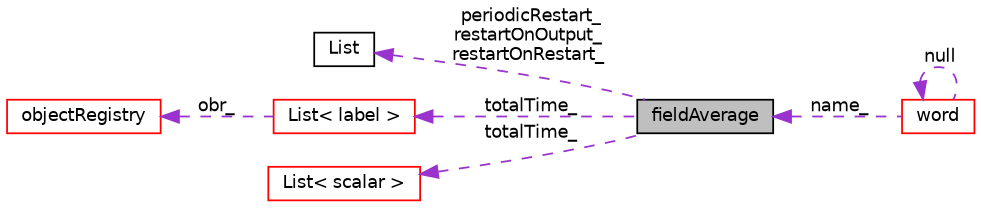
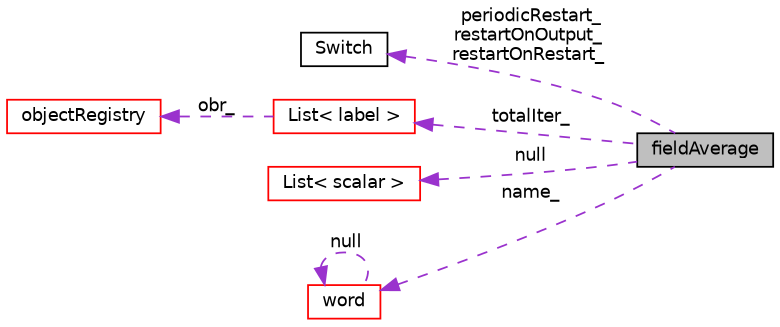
node "List": label "List" -> "Switch"
edge "fieldAverage" -> "List< label >": label " totalTime_" -> " totalIter_"
edge "word" -> "fieldAverage": reversed
edge "fieldAverage" -> "List< scalar >": label " totalTime_" -> " null"
